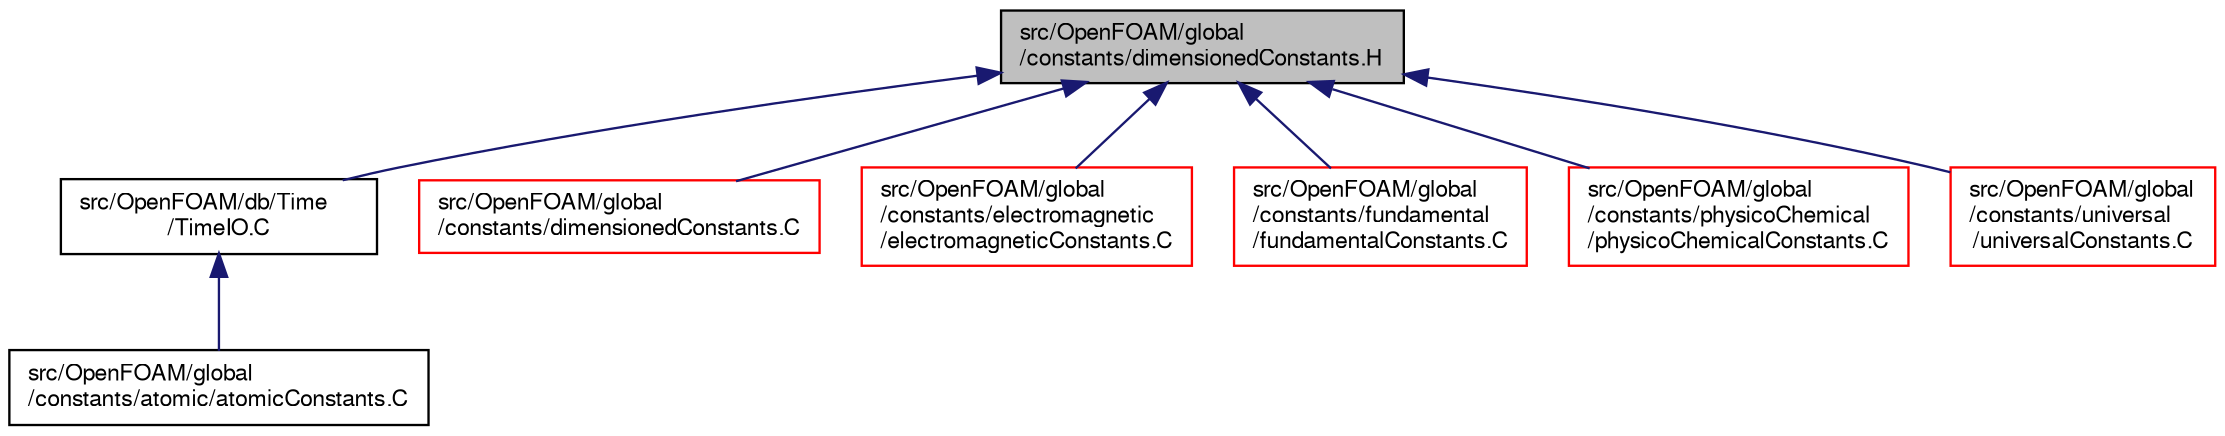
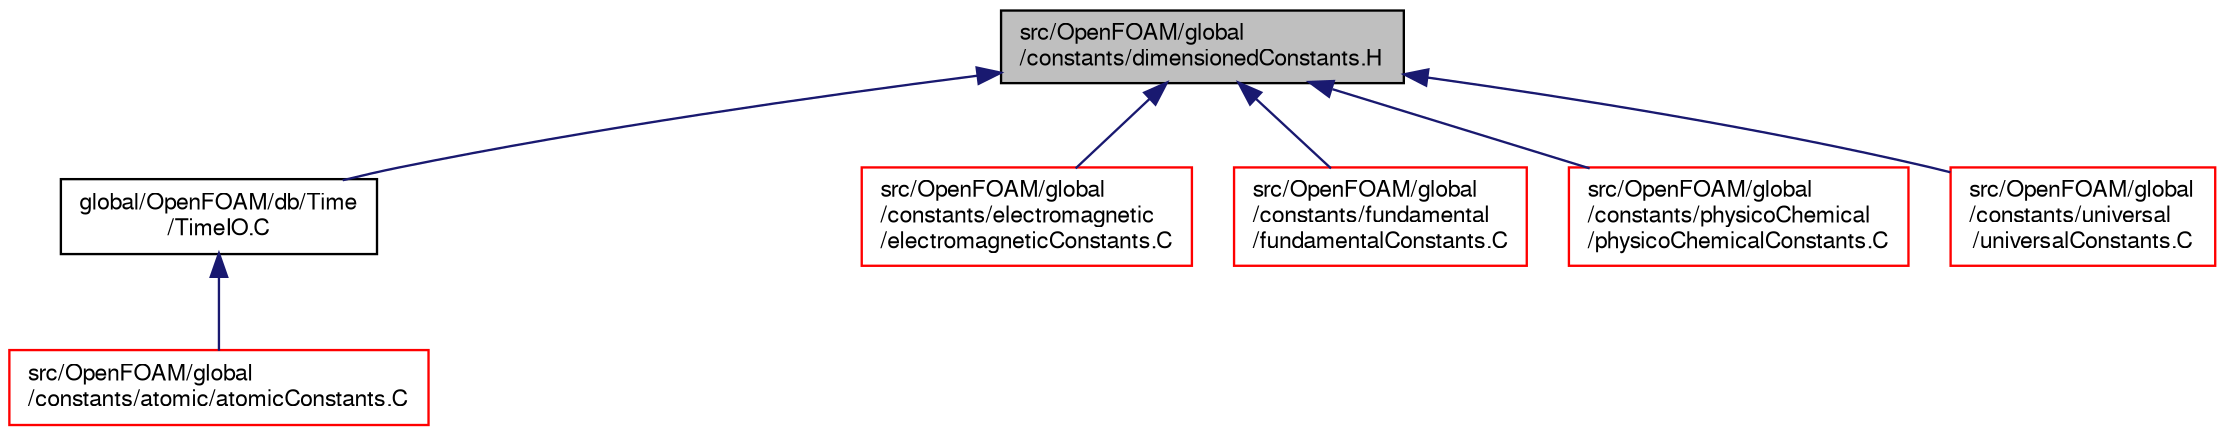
node "src/OpenFOAM/db/Time /TimeIO.C": label "src/OpenFOAM/db/Time /TimeIO.C" -> "global/OpenFOAM/db/Time /TimeIO.C"
node "src/OpenFOAM/global /constants/dimensionedConstants.C": removed
node "src/OpenFOAM/global /constants/atomic/atomicConstants.C": color black -> red
